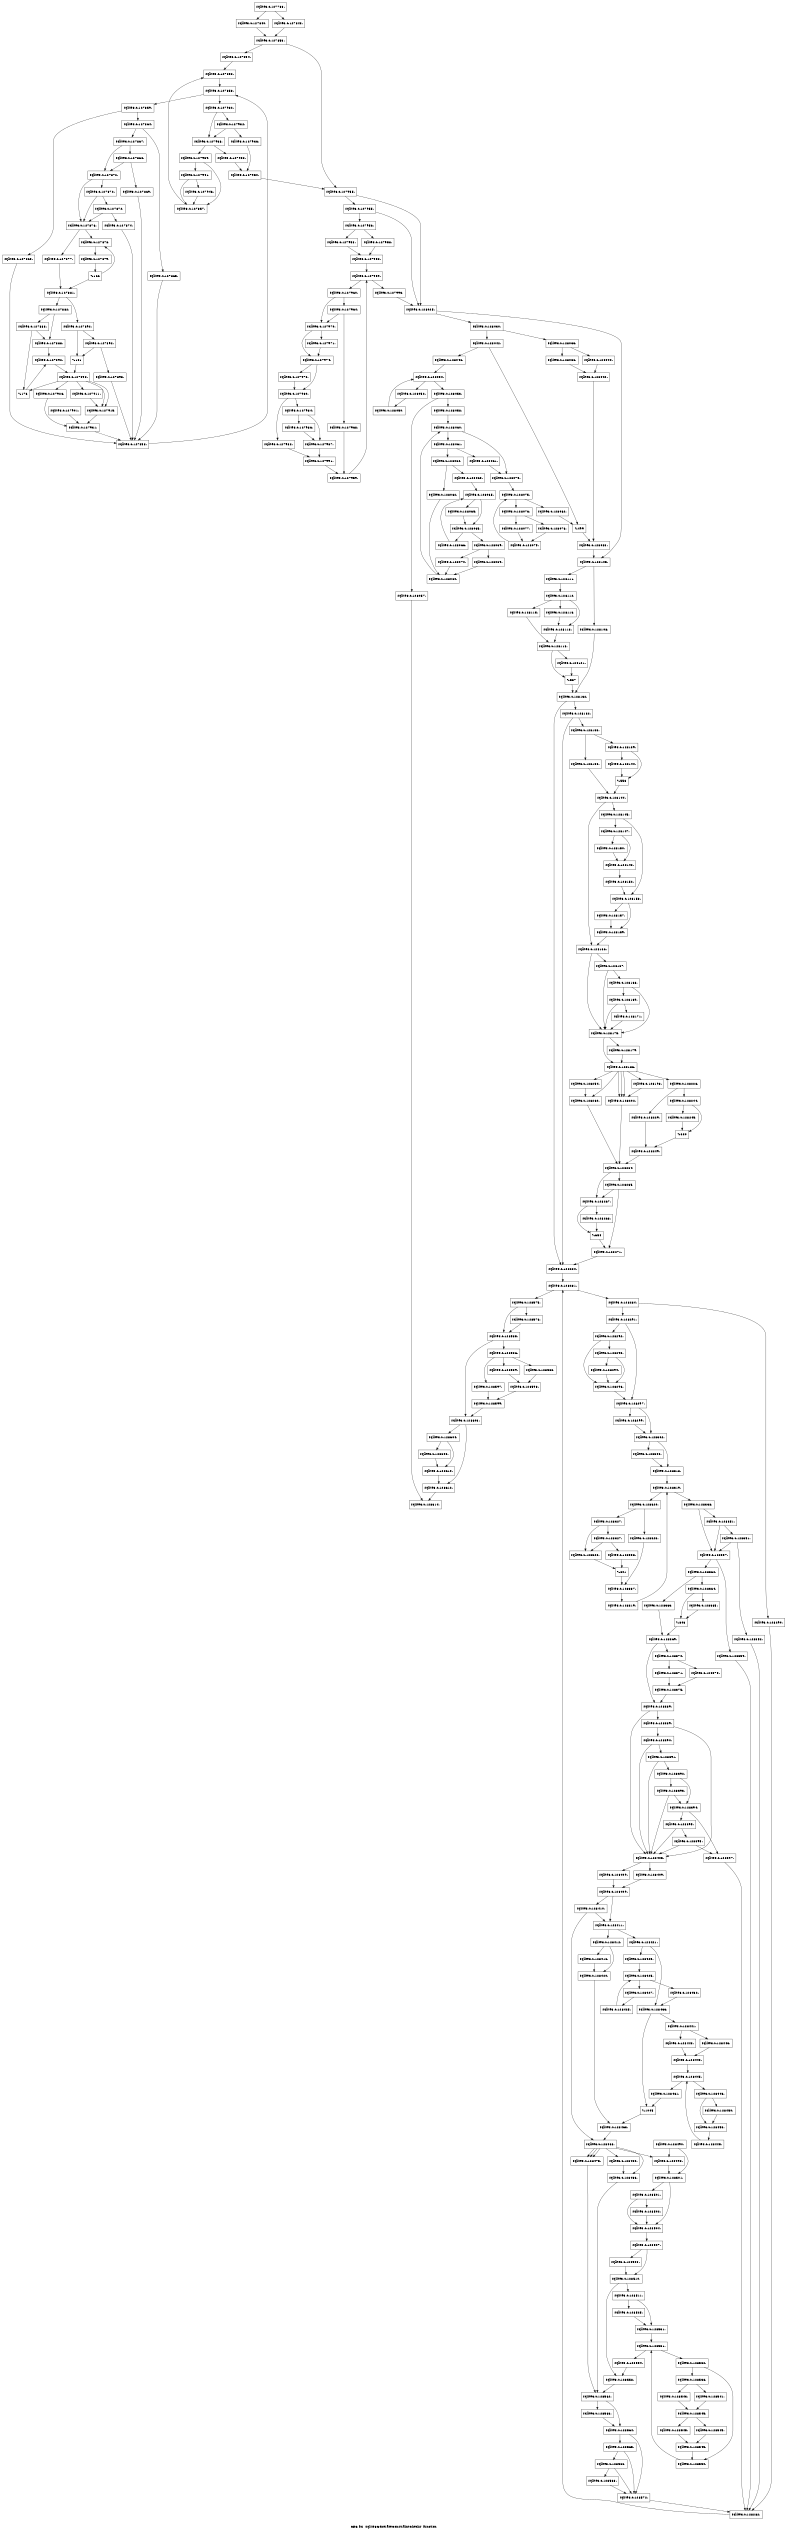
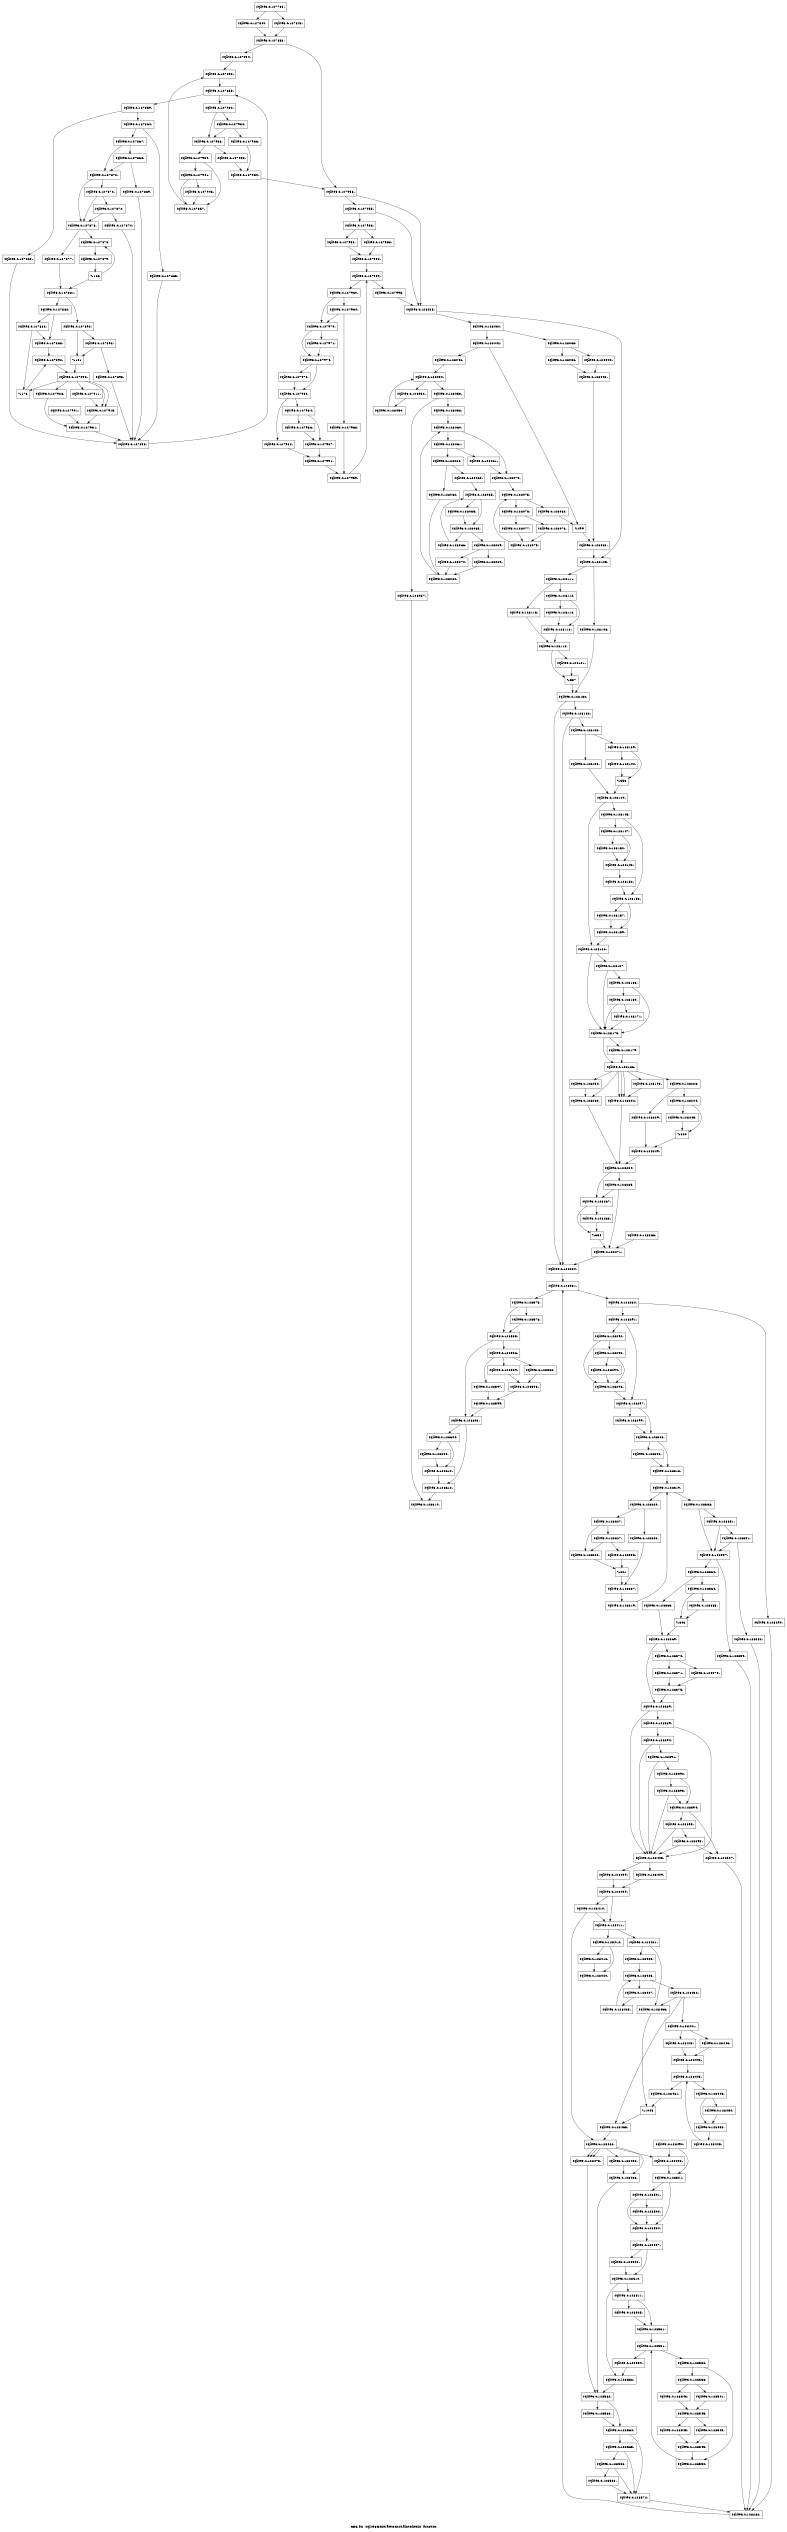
edge "sqlite3.c:128112:" -> "sqlite3.c:128115:": now "sqlite3.c:128111:" -> "sqlite3.c:128115:"
node "sqlite3.c:128266:": added
edge "sqlite3.c:128433:" -> "sqlite3.c:128441:": now "sqlite3.c:128432:" -> "sqlite3.c:128441:"
edge "sqlite3.c:128420:" -> "sqlite3.c:128463:": now "sqlite3.c:128432:" -> "sqlite3.c:128463:"
